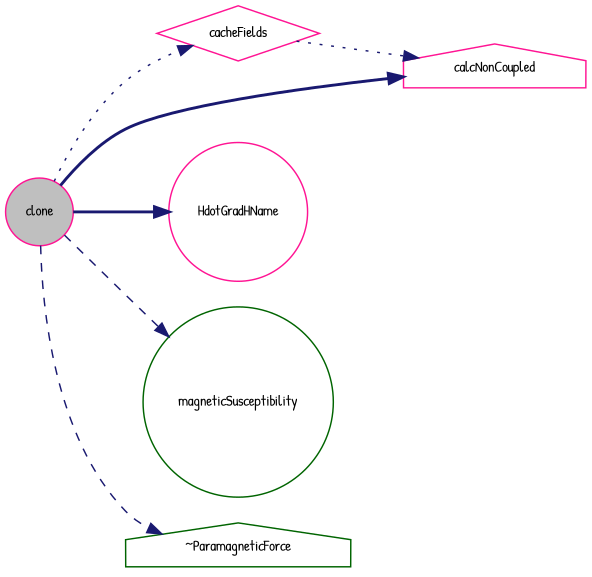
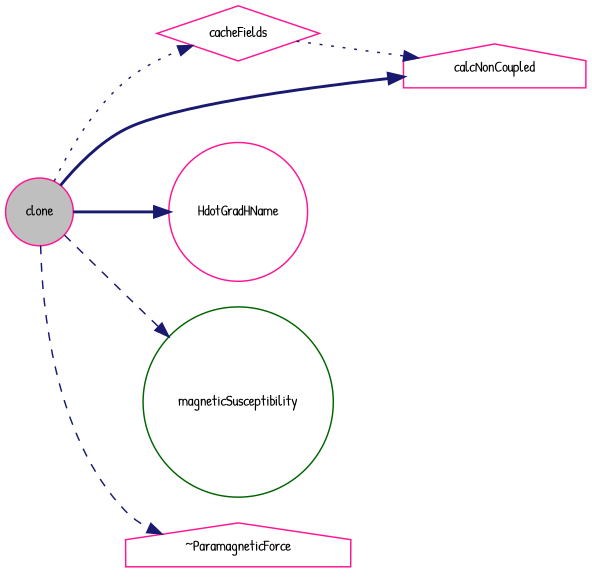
node "~ParamagneticForce": color darkgreen -> deeppink
